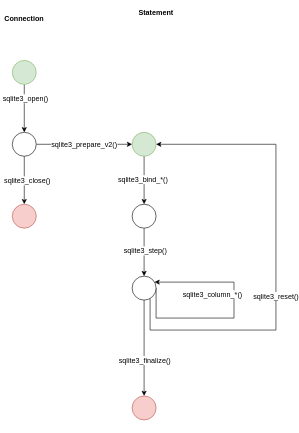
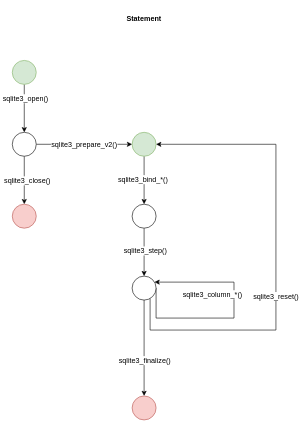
node "Statement": moved (156, 12) -> (144, 18)
node "Connection": removed
